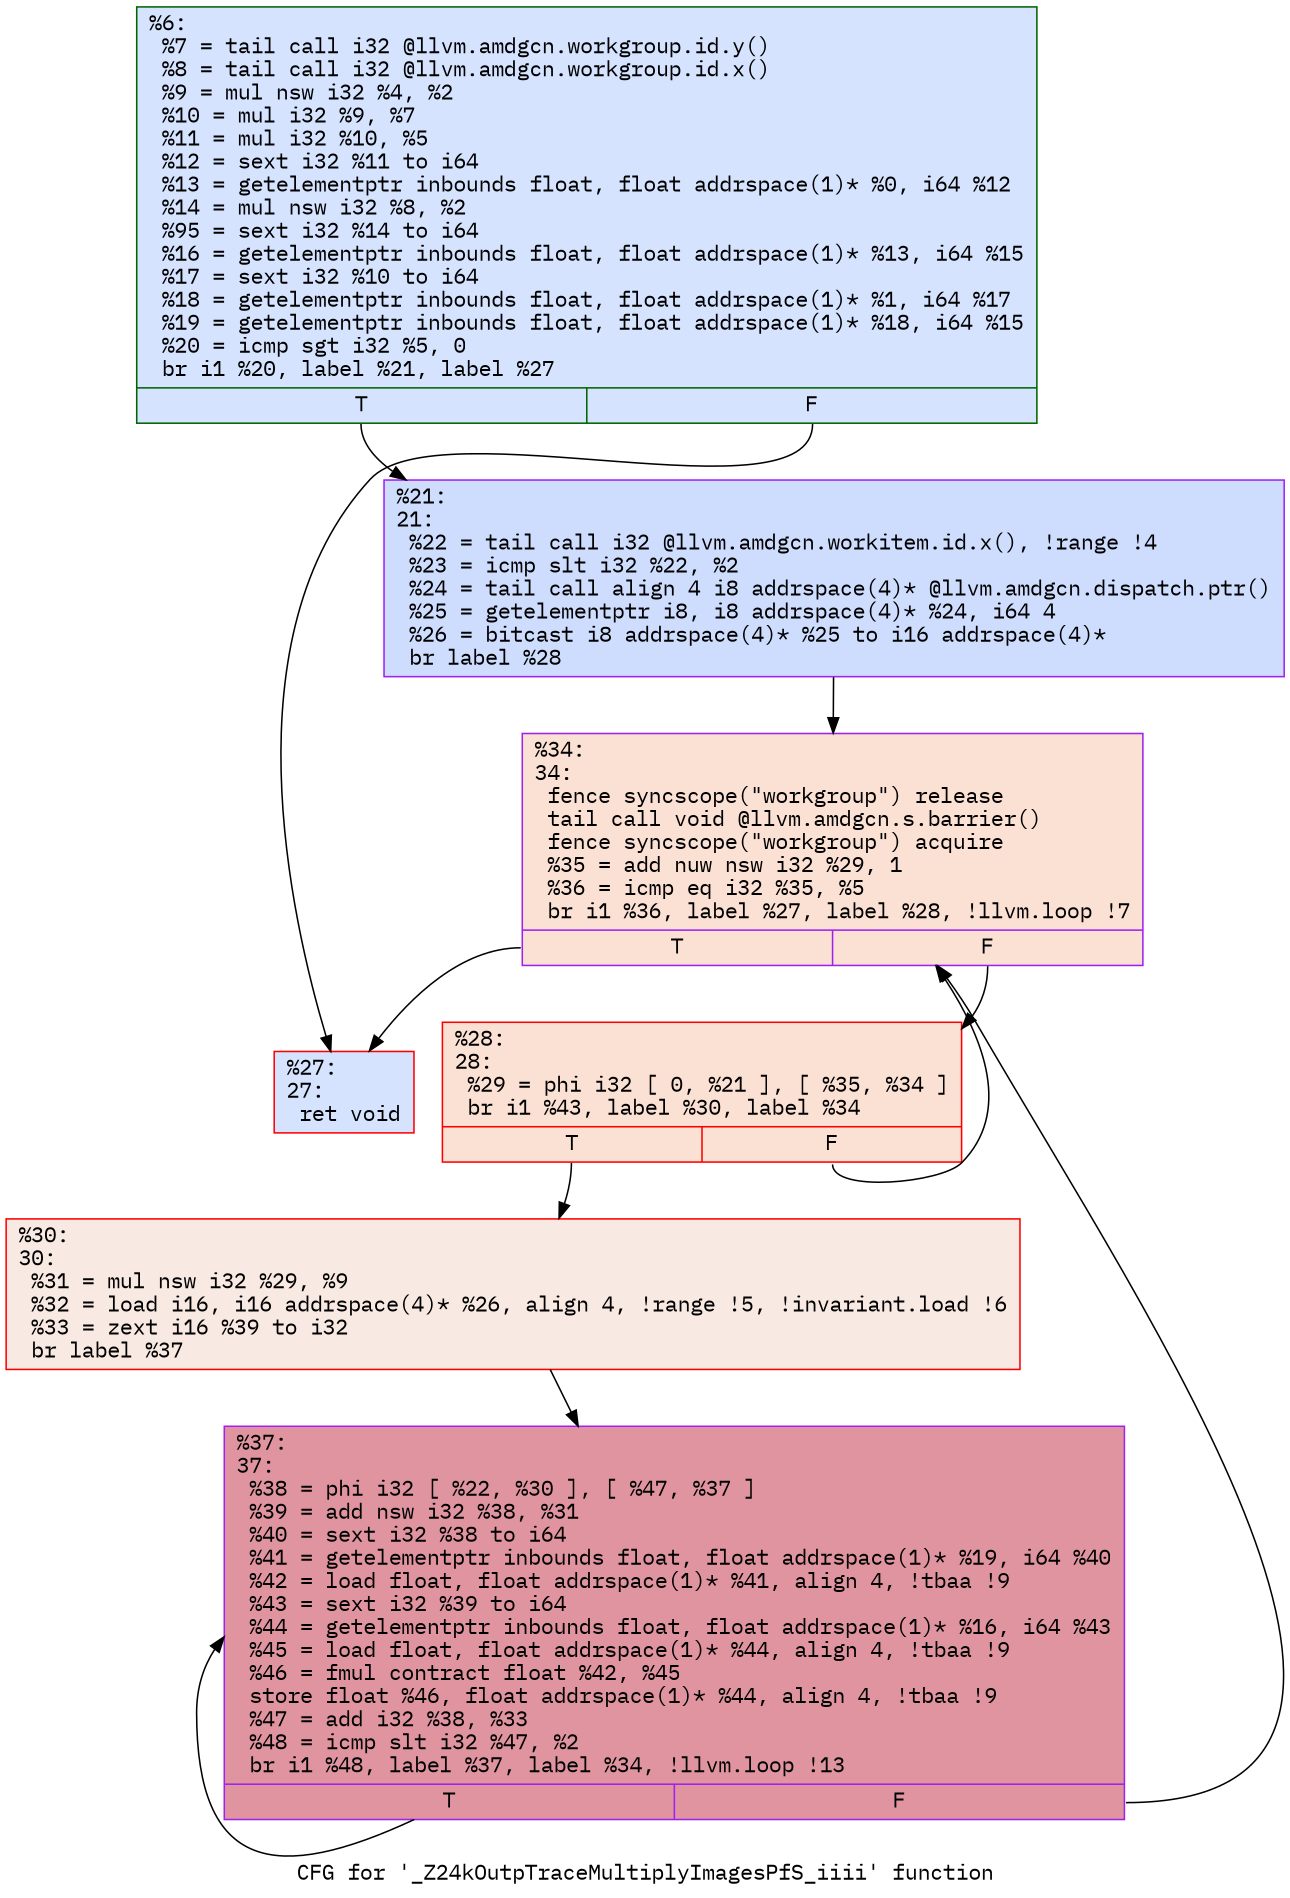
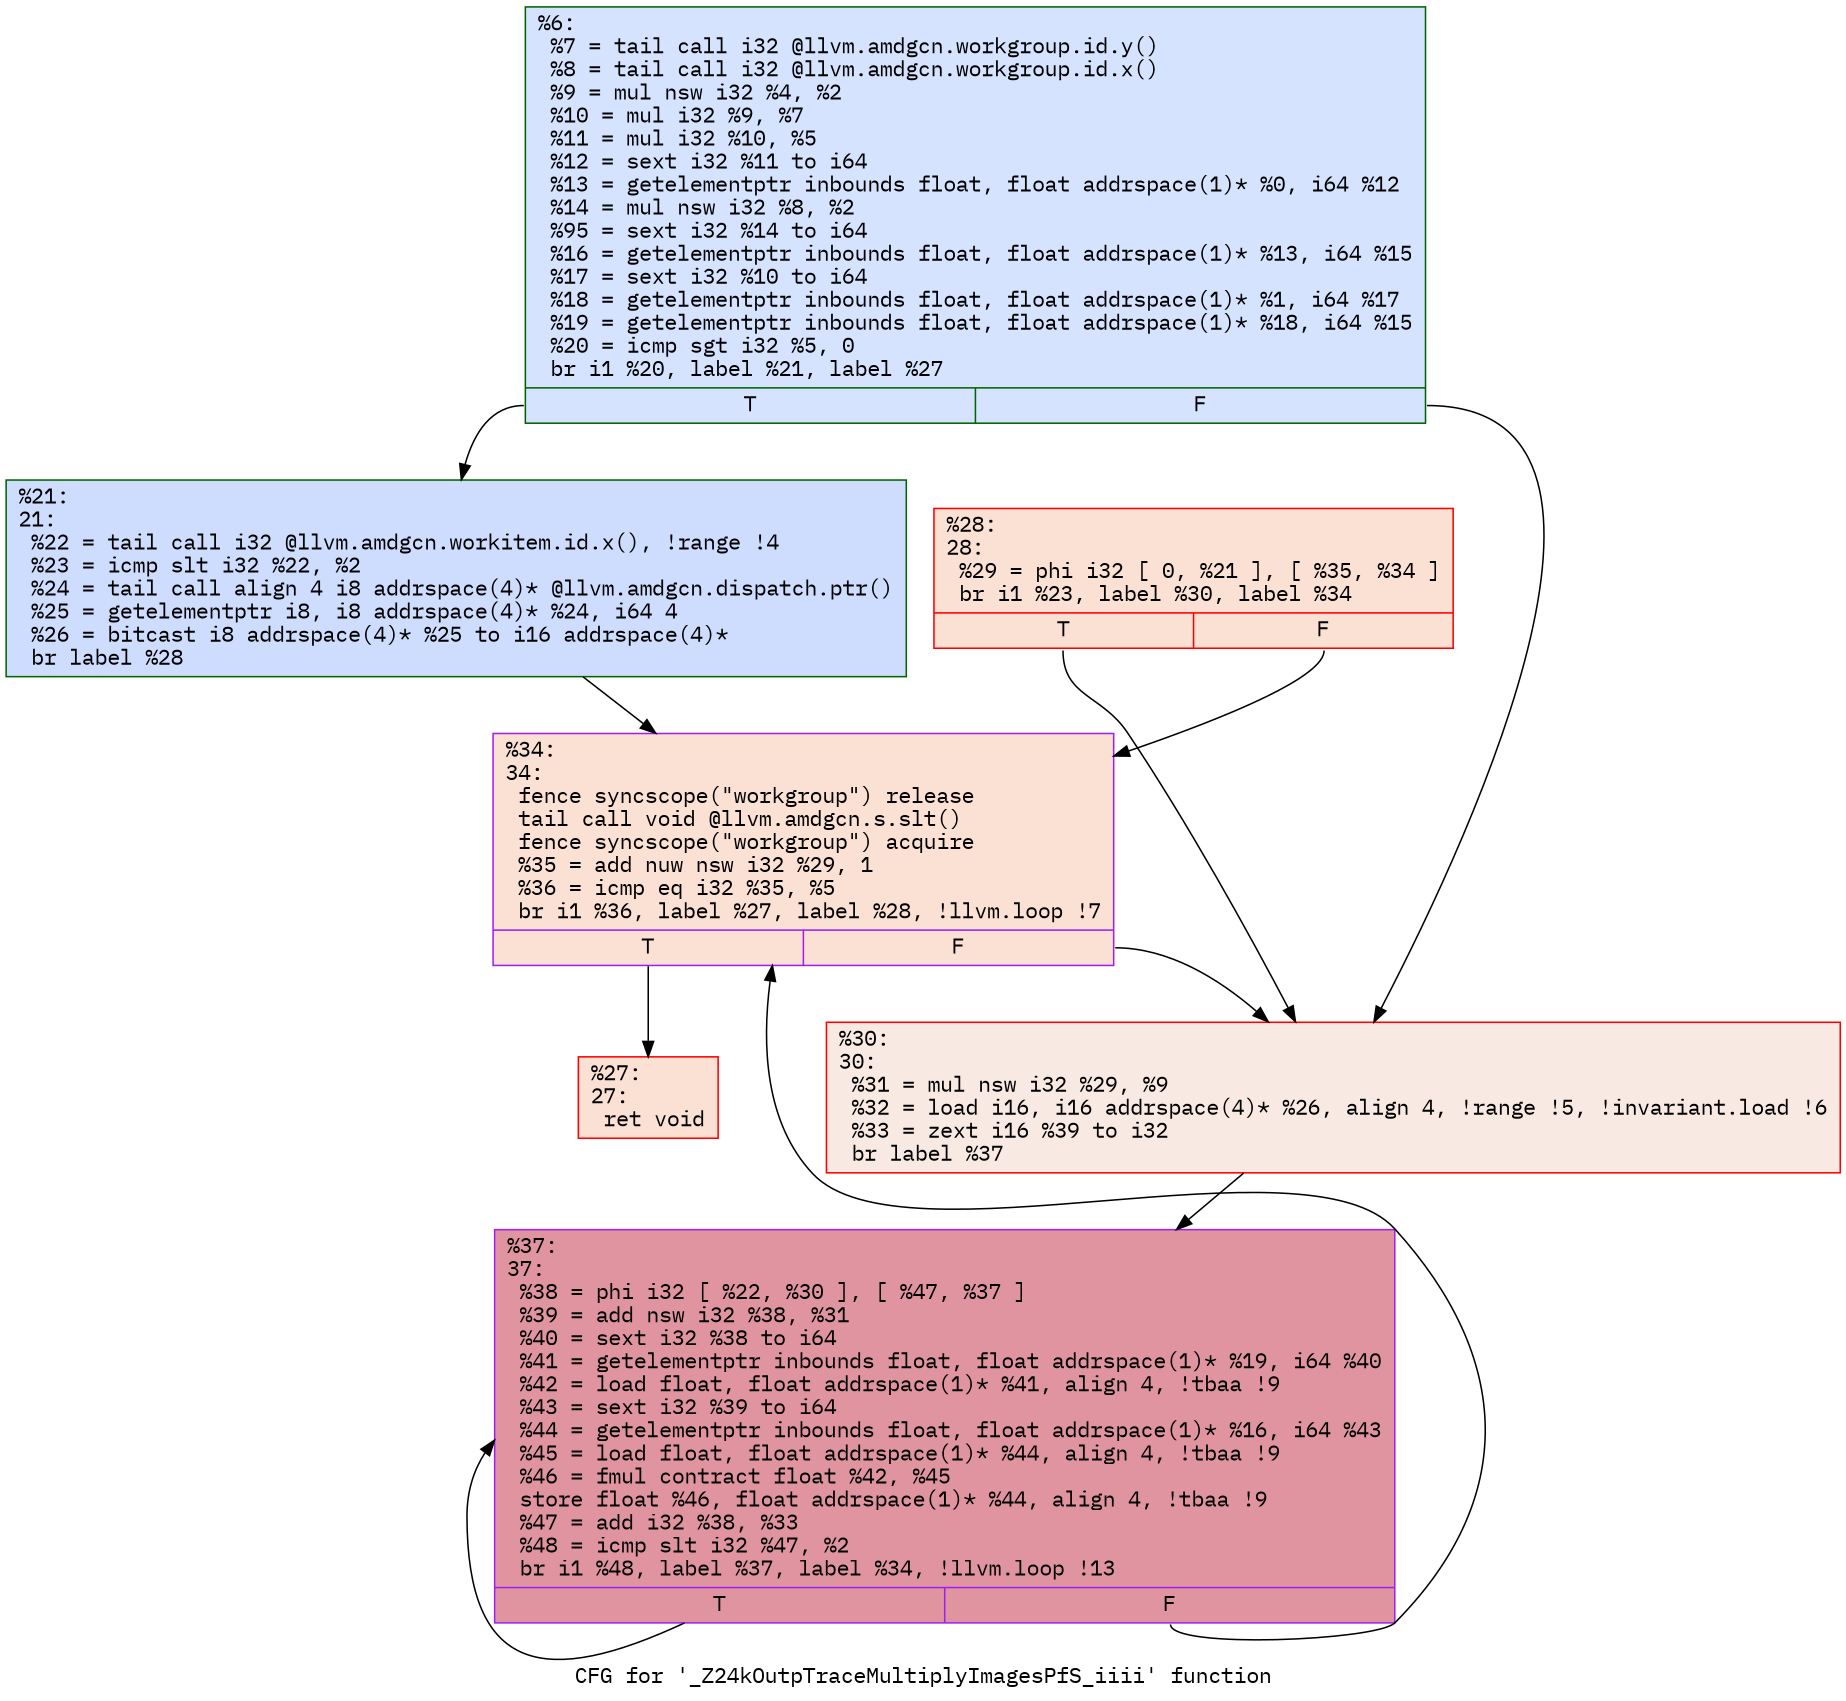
edge "%6:" -> "%27:": now "%6:" -> "%30:"
node "%21:": color purple -> darkgreen
node "%34:": text "tail call void @llvm.amdgcn.s.barrier()" -> "tail call void @llvm.amdgcn.s.slt()"
edge "%34:" -> "%28:": now "%34:" -> "%30:"
node "%27:": fillcolor #a1c0ff70 -> #f7b99e70
node "%28:": text "br i1 %43, label %30, label %34" -> "br i1 %23, label %30, label %34"
